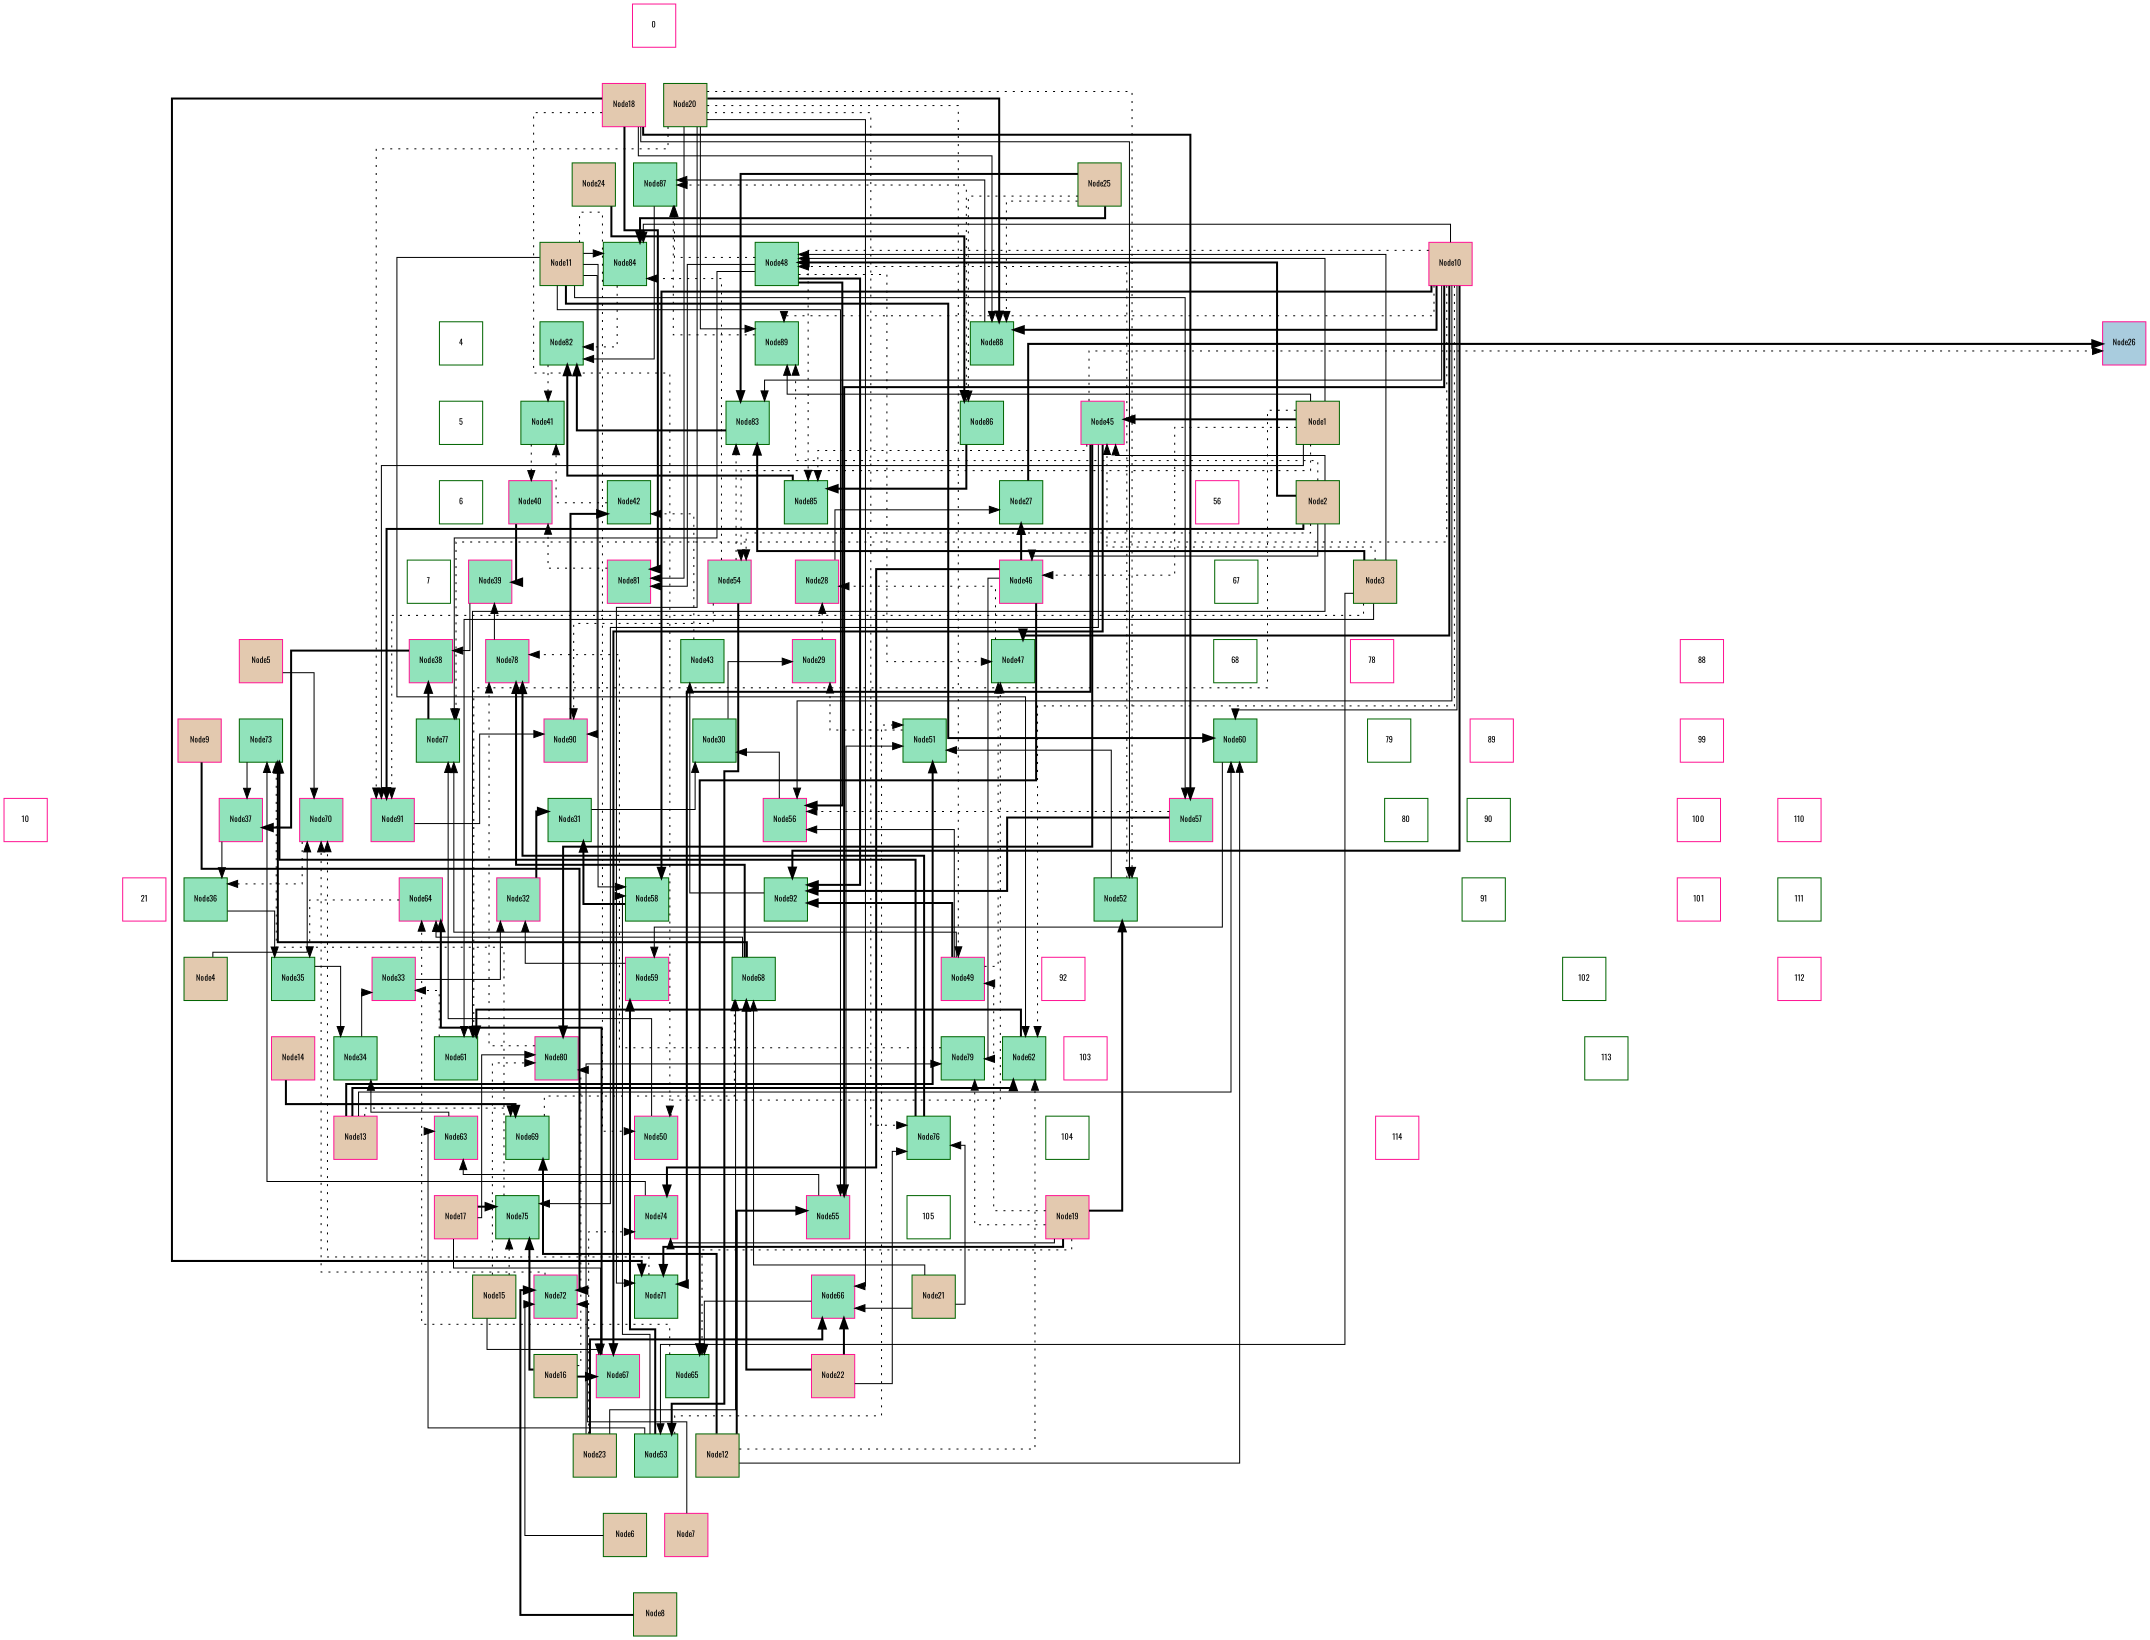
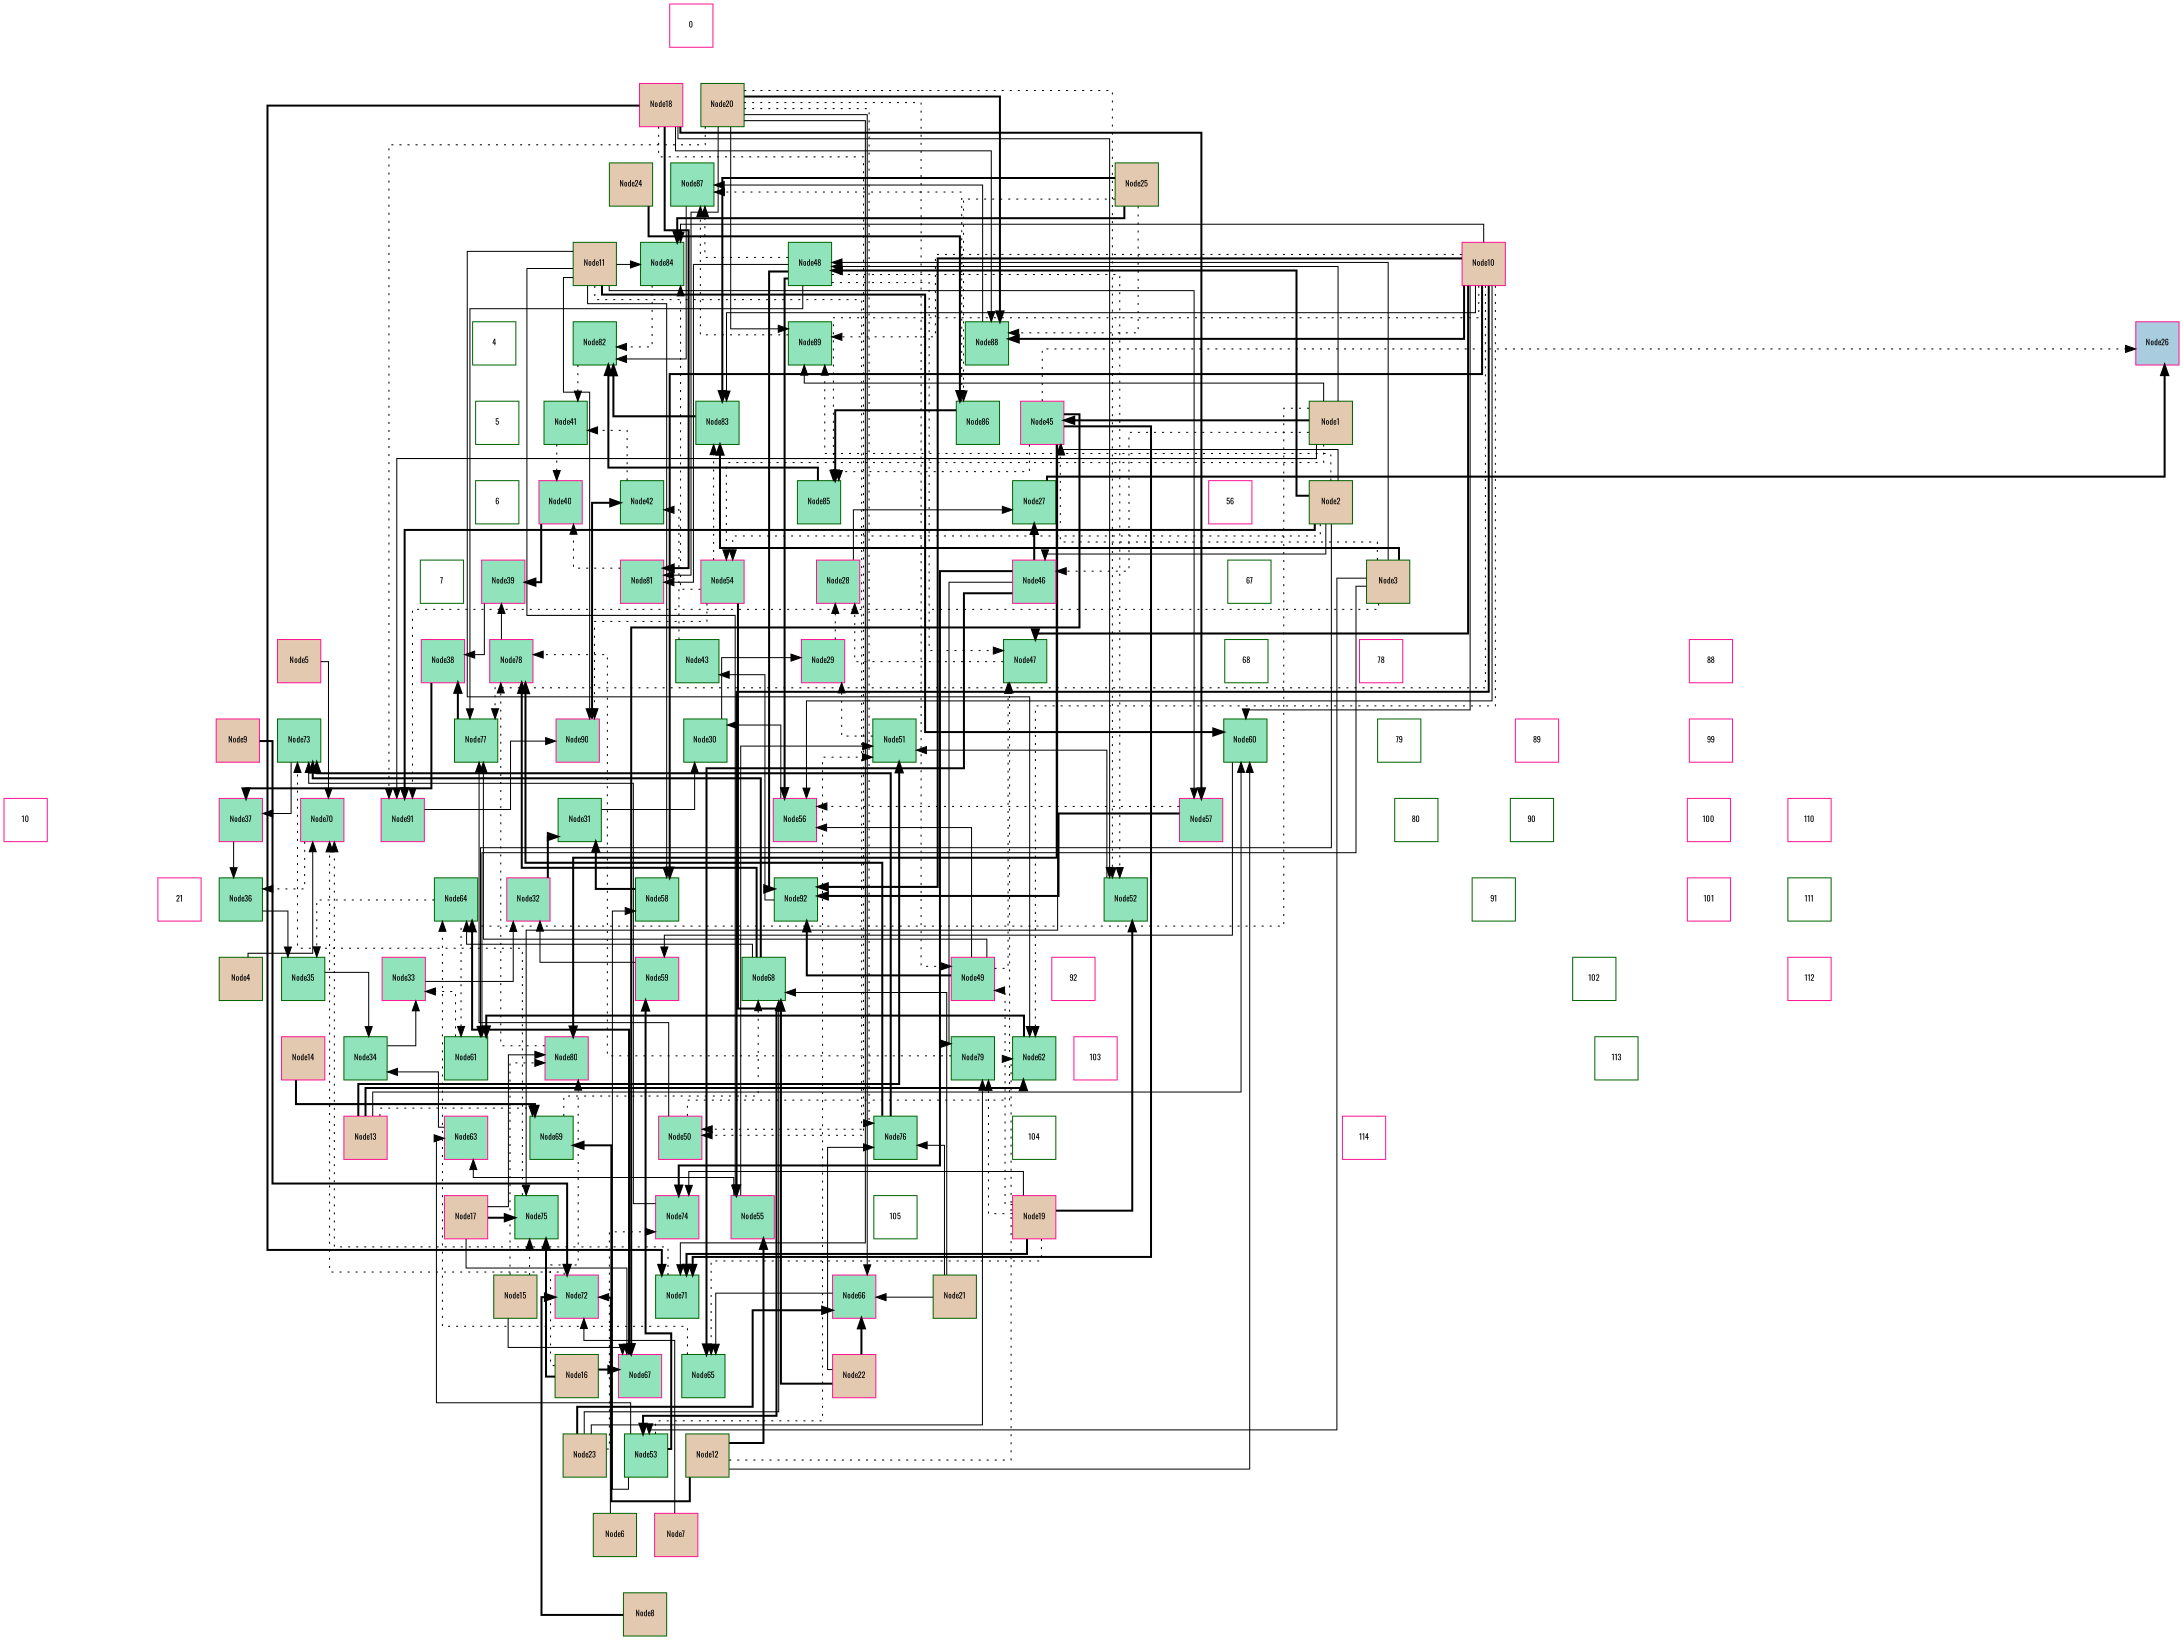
edge "Node52" -> "Node48": reversed
node "Node64": color deeppink -> darkgreen
